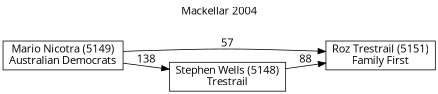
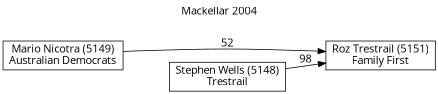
edge "Mario Nicotra (5149) Australian Democrats" -> "Roz Trestrail (5151) Family First": label "57" -> "52"
edge "Stephen Wells (5148) Trestrail" -> "Roz Trestrail (5151) Family First": label "88" -> "98"
edge "Mario Nicotra (5149) Australian Democrats" -> "Stephen Wells (5148) Trestrail": removed, label "138"
